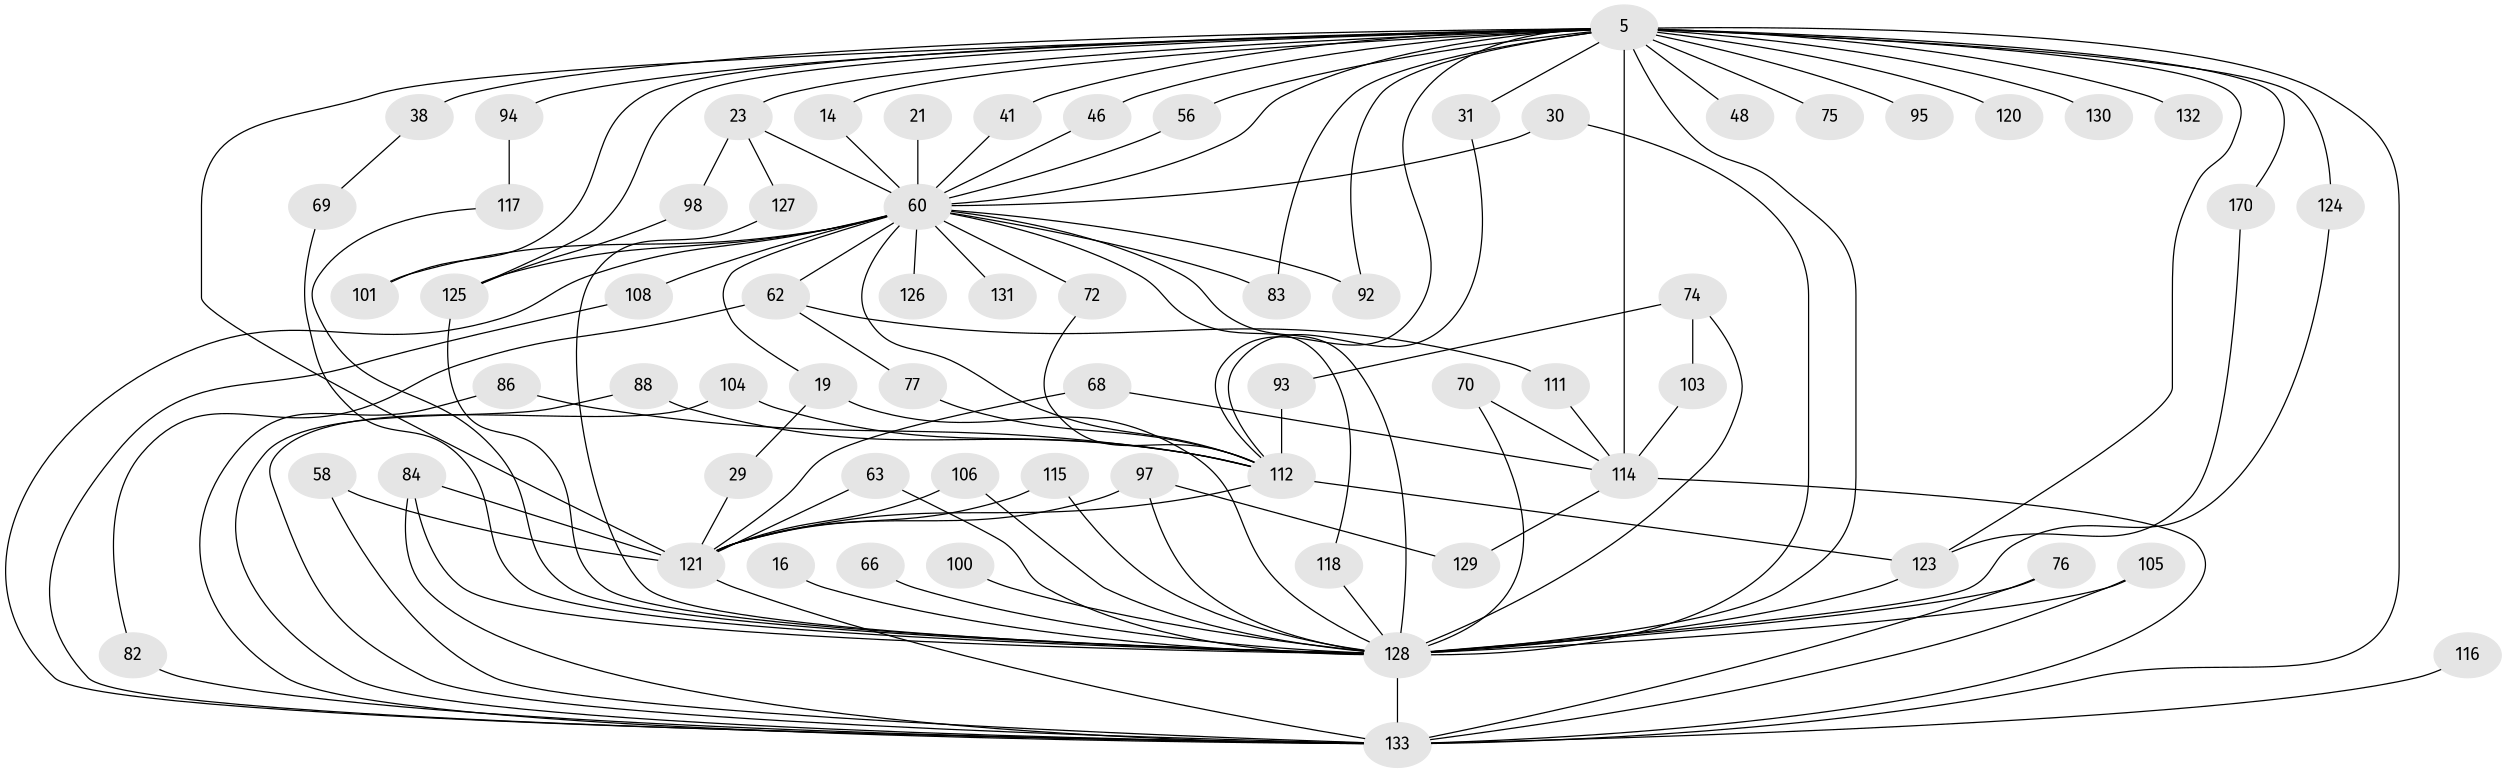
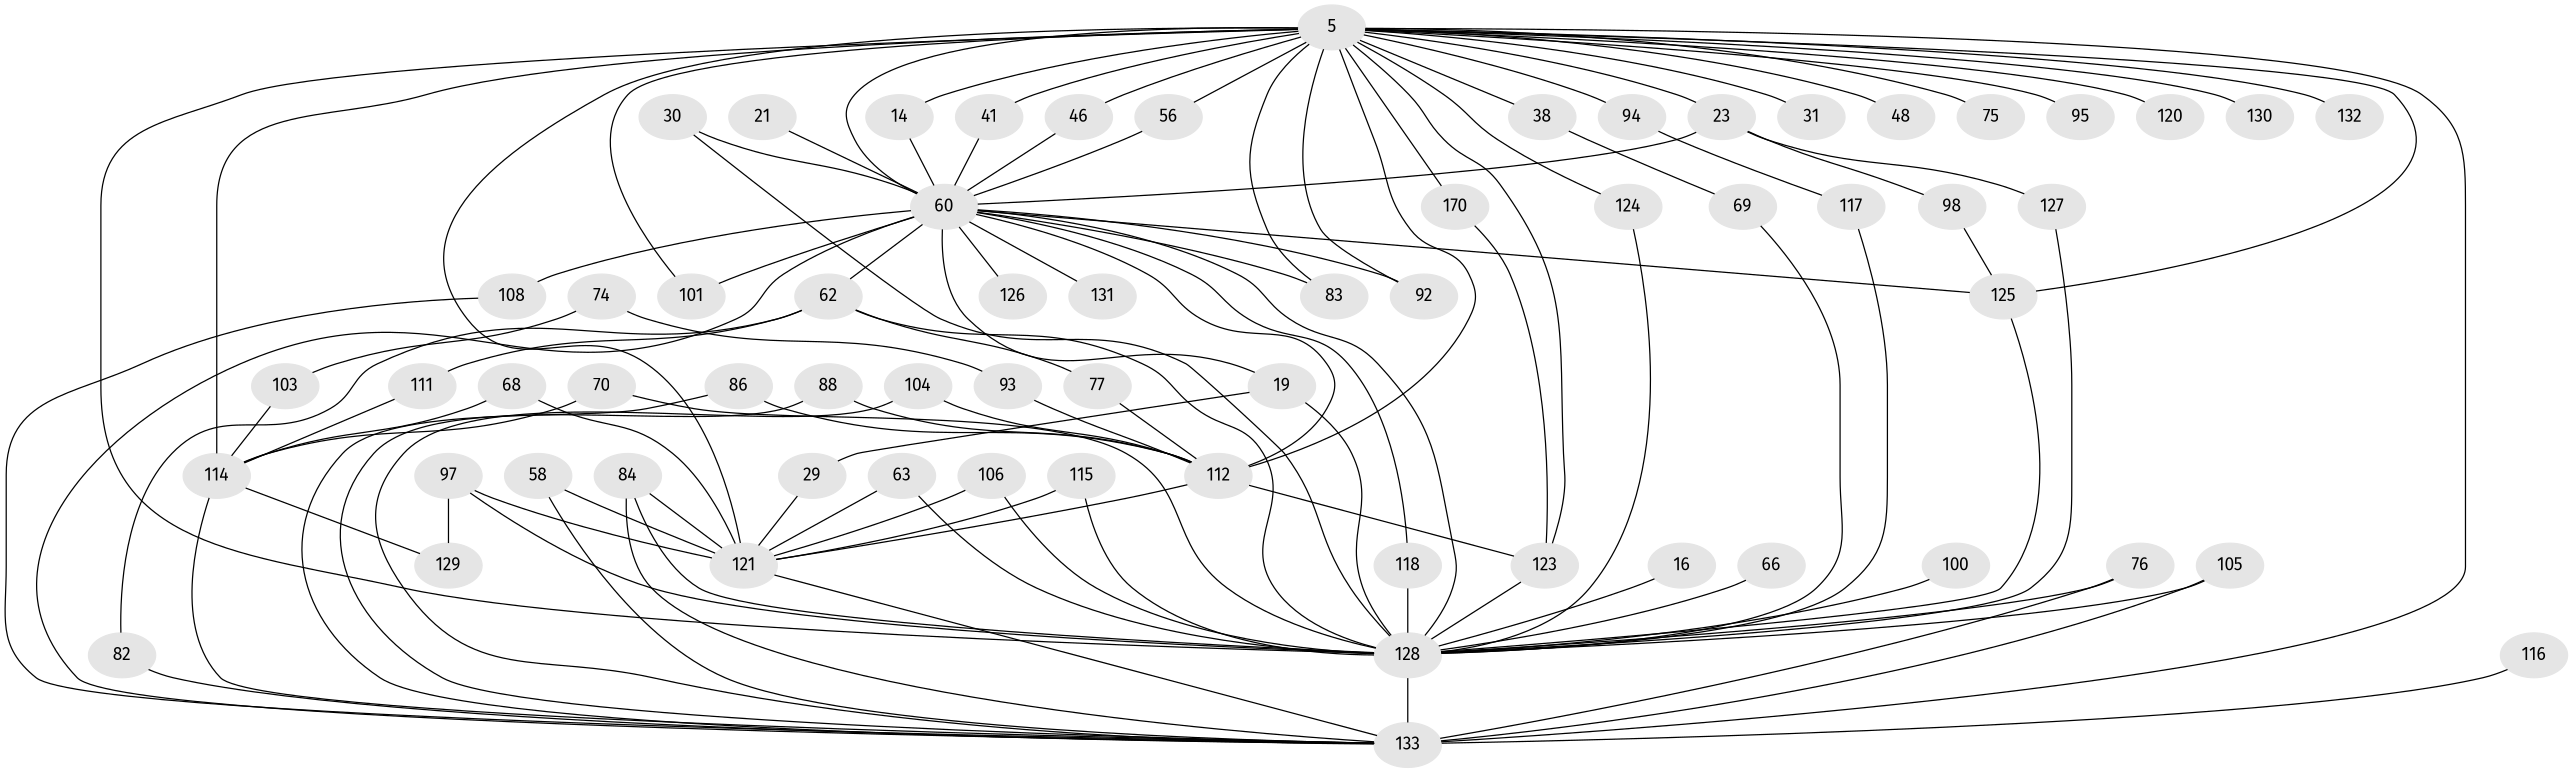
node "72": removed
edge "31" -- "112": removed
edge "74" -- "128": now "62" -- "128"
